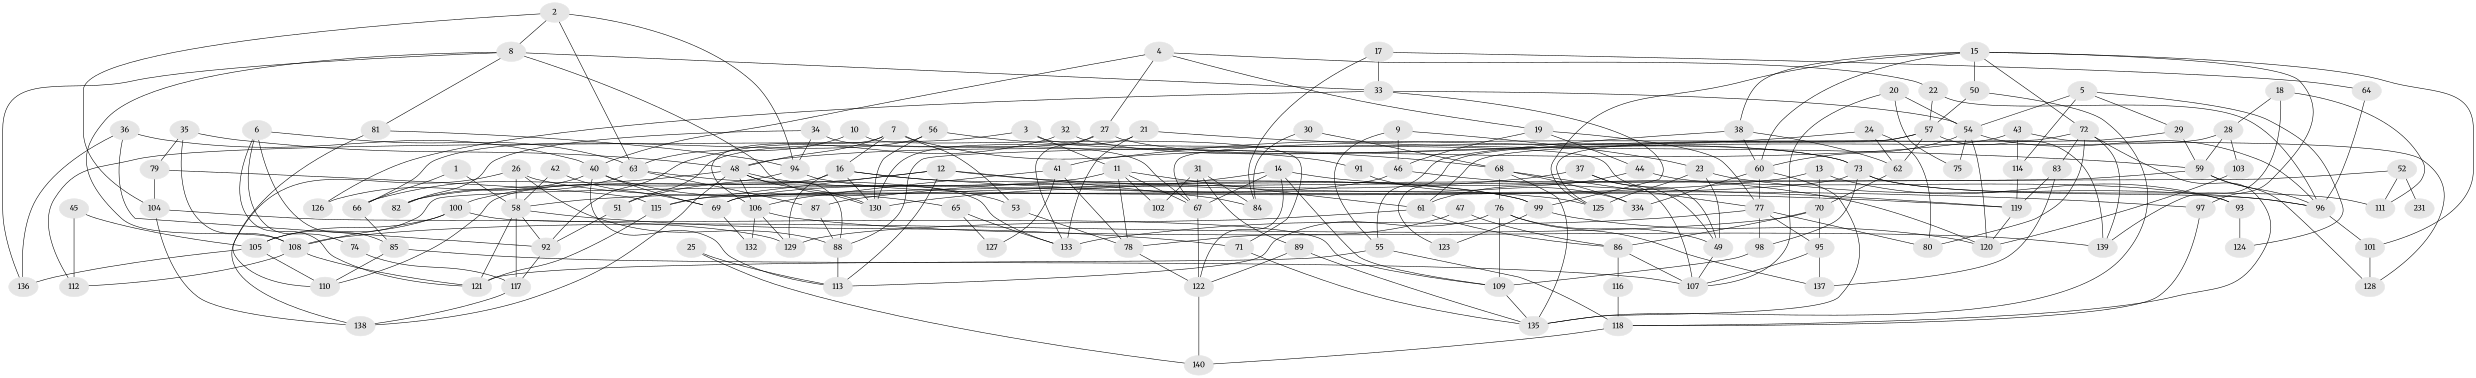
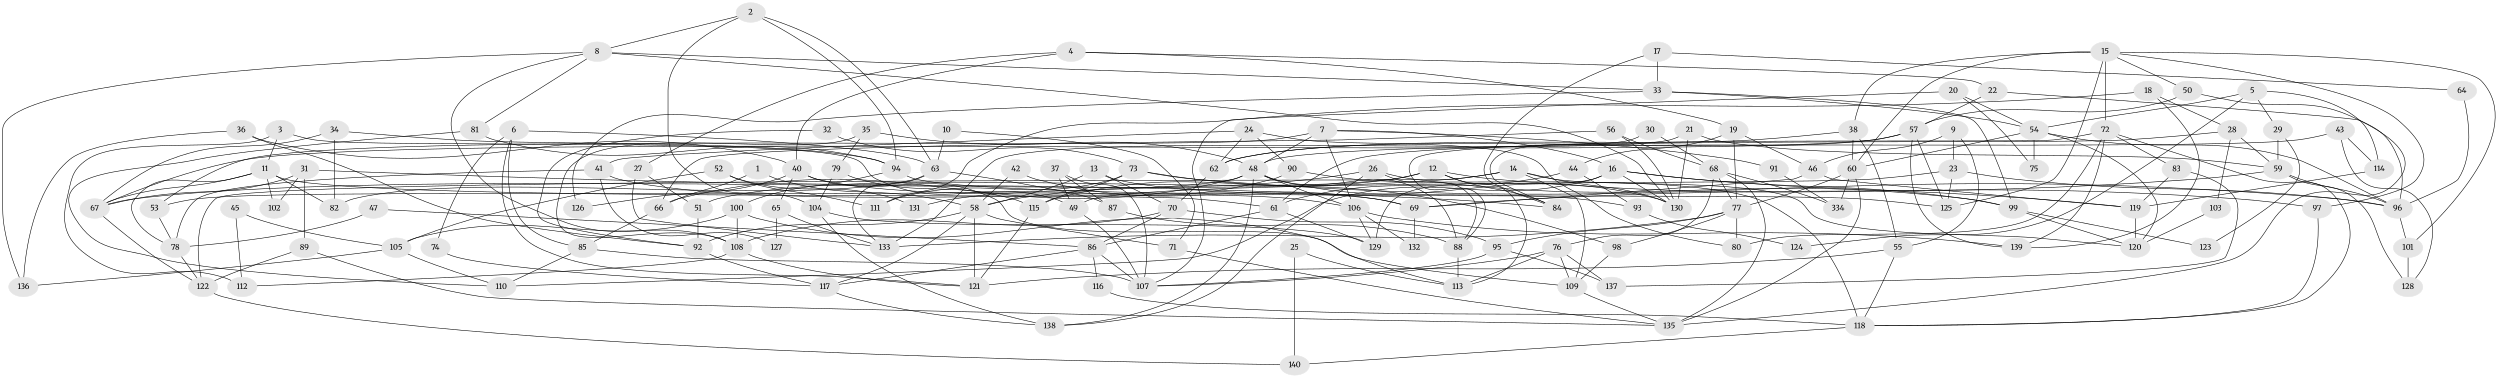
edge "27" -- "73": removed
node "90": added
node "231": label "231" -> "131"
edge "76" -- "49": now "76" -- "107"
edge "86" -- "117": added
